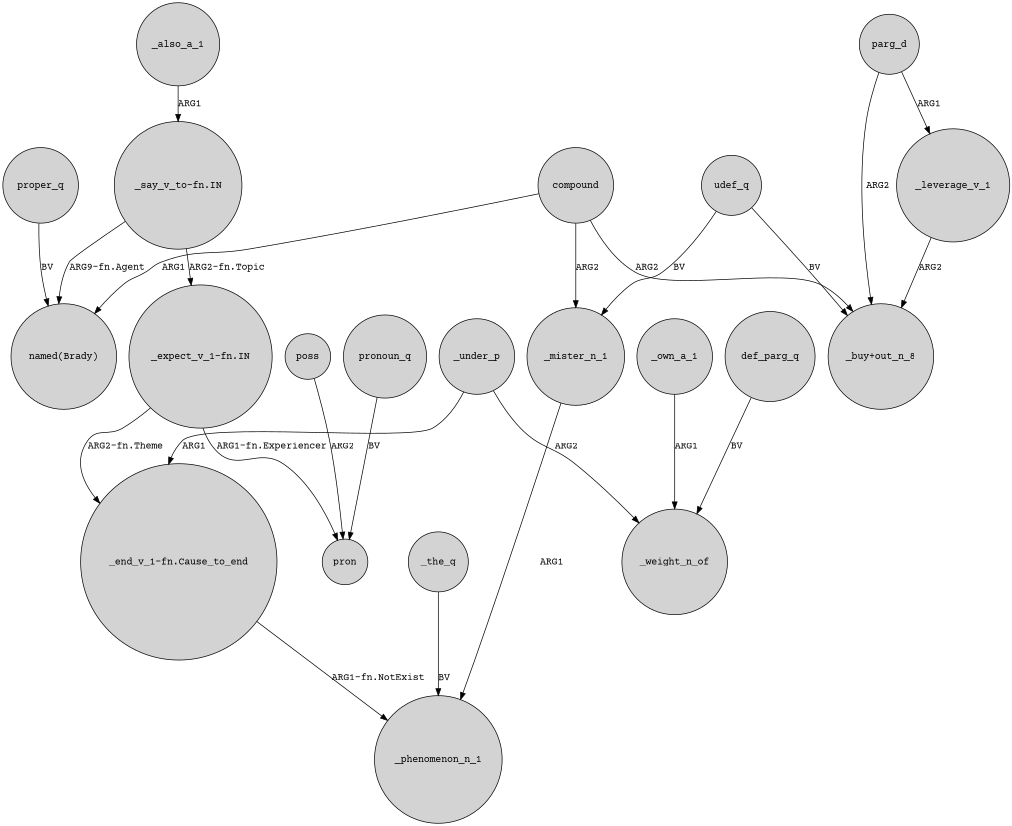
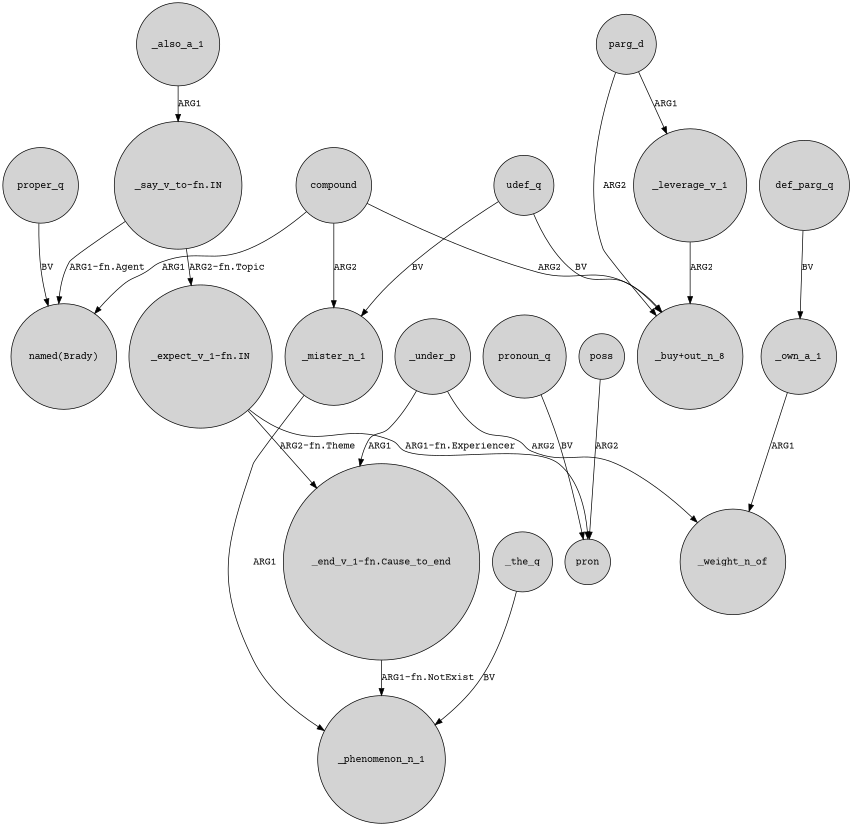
edge "_say_v_to-fn.IN" -> "named(Brady)": label "ARG9-fn.Agent" -> "ARG1-fn.Agent"
edge "def_parg_q" -> "_weight_n_of": now "def_parg_q" -> "_own_a_1"
